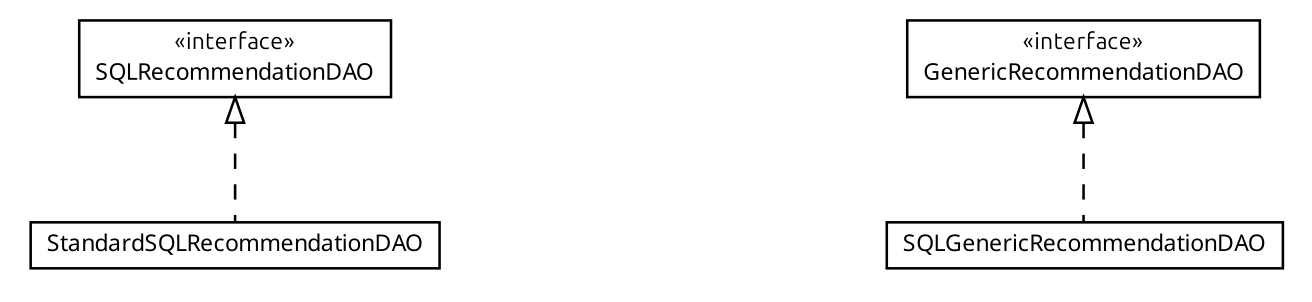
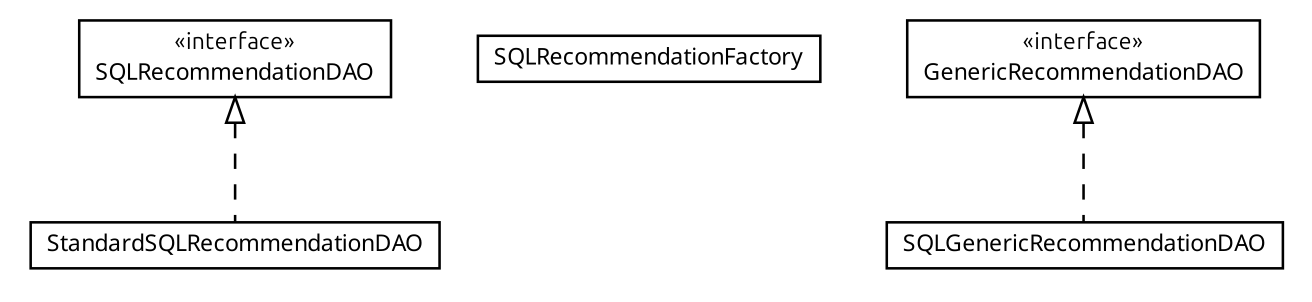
node "SQLRecommendationFactory": added
